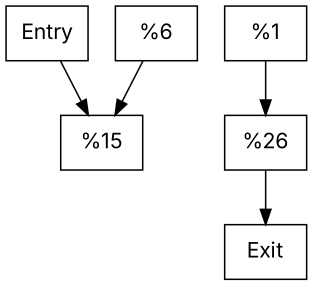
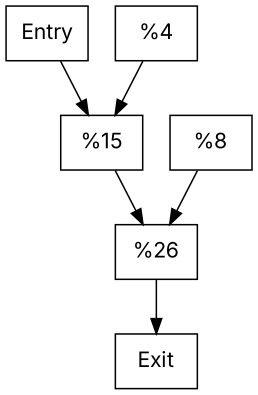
node "%6": label "%6" -> "%4"
node "%1": label "%1" -> "%8"
edge "%15" -> "%26": added
